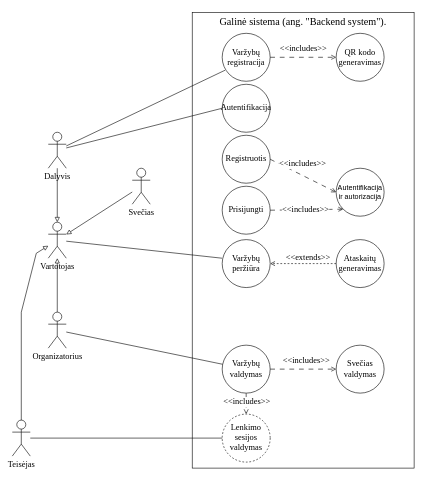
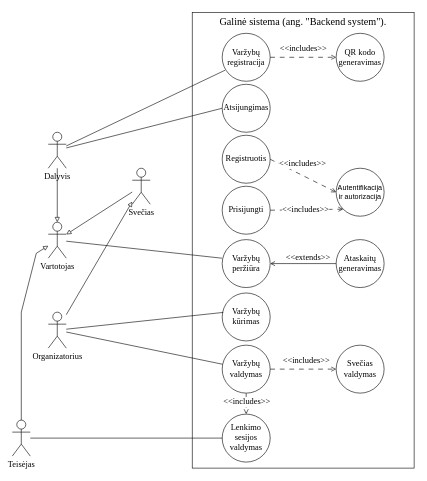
node "Autentifikacija": label "Autentifikacija" -> "Atsijungimas"
edge "Ataskaitų generavimas" -> "Varžybų peržiūra": style dashed -> solid
edge "Organizatorius" -> "Vartotojas": now "Organizatorius" -> "Svečias"
node "Varžybų kūrimas": added
edge "Varžybų kūrimas" -- "Organizatorius": added
node "Lenkimo sesijos valdymas": style dashed -> solid
